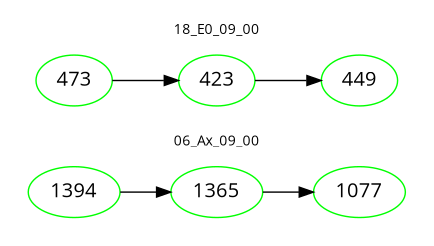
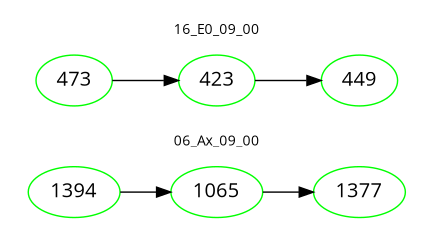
cluster "18_E0_09_00": label "18_E0_09_00" -> "16_E0_09_00"
node "1365": label "1365" -> "1065"
node "1077": label "1077" -> "1377"
